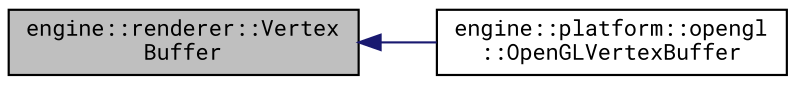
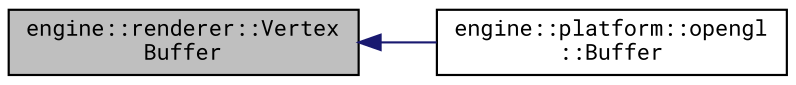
node "engine::platform::opengl ::OpenGLVertexBuffer": label "engine::platform::opengl ::OpenGLVertexBuffer" -> "engine::platform::opengl ::Buffer"
